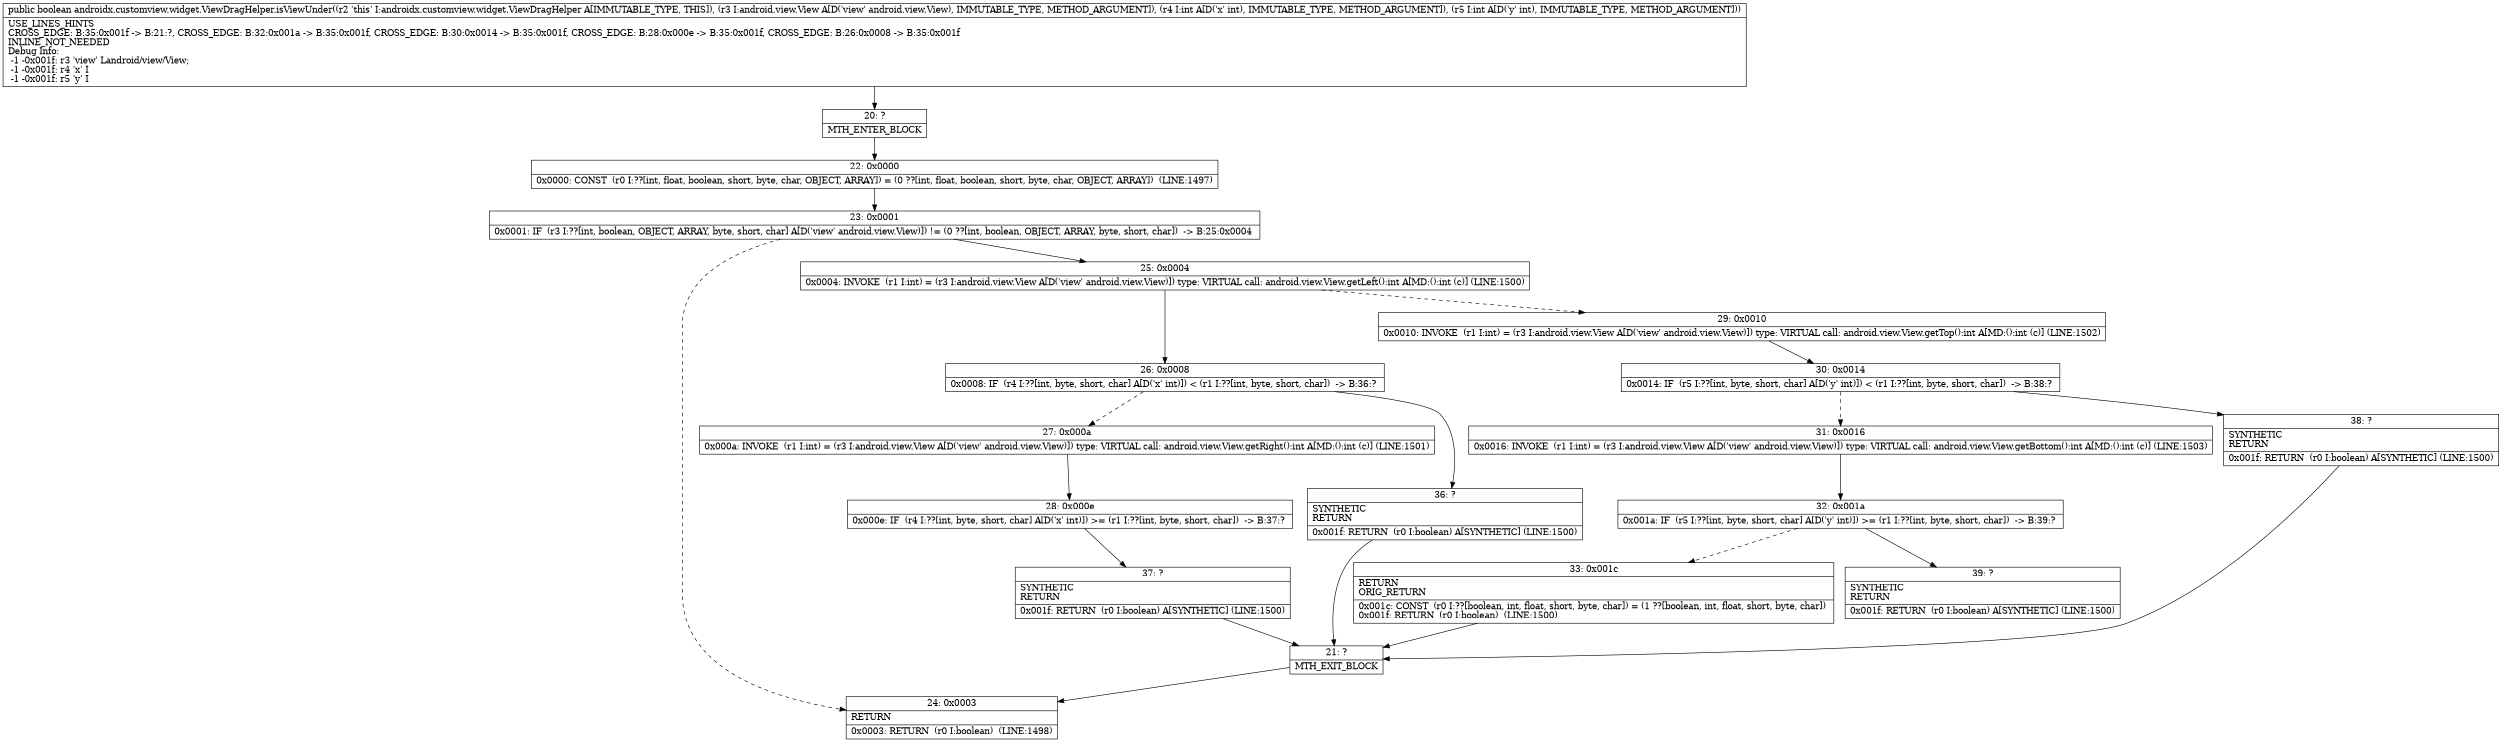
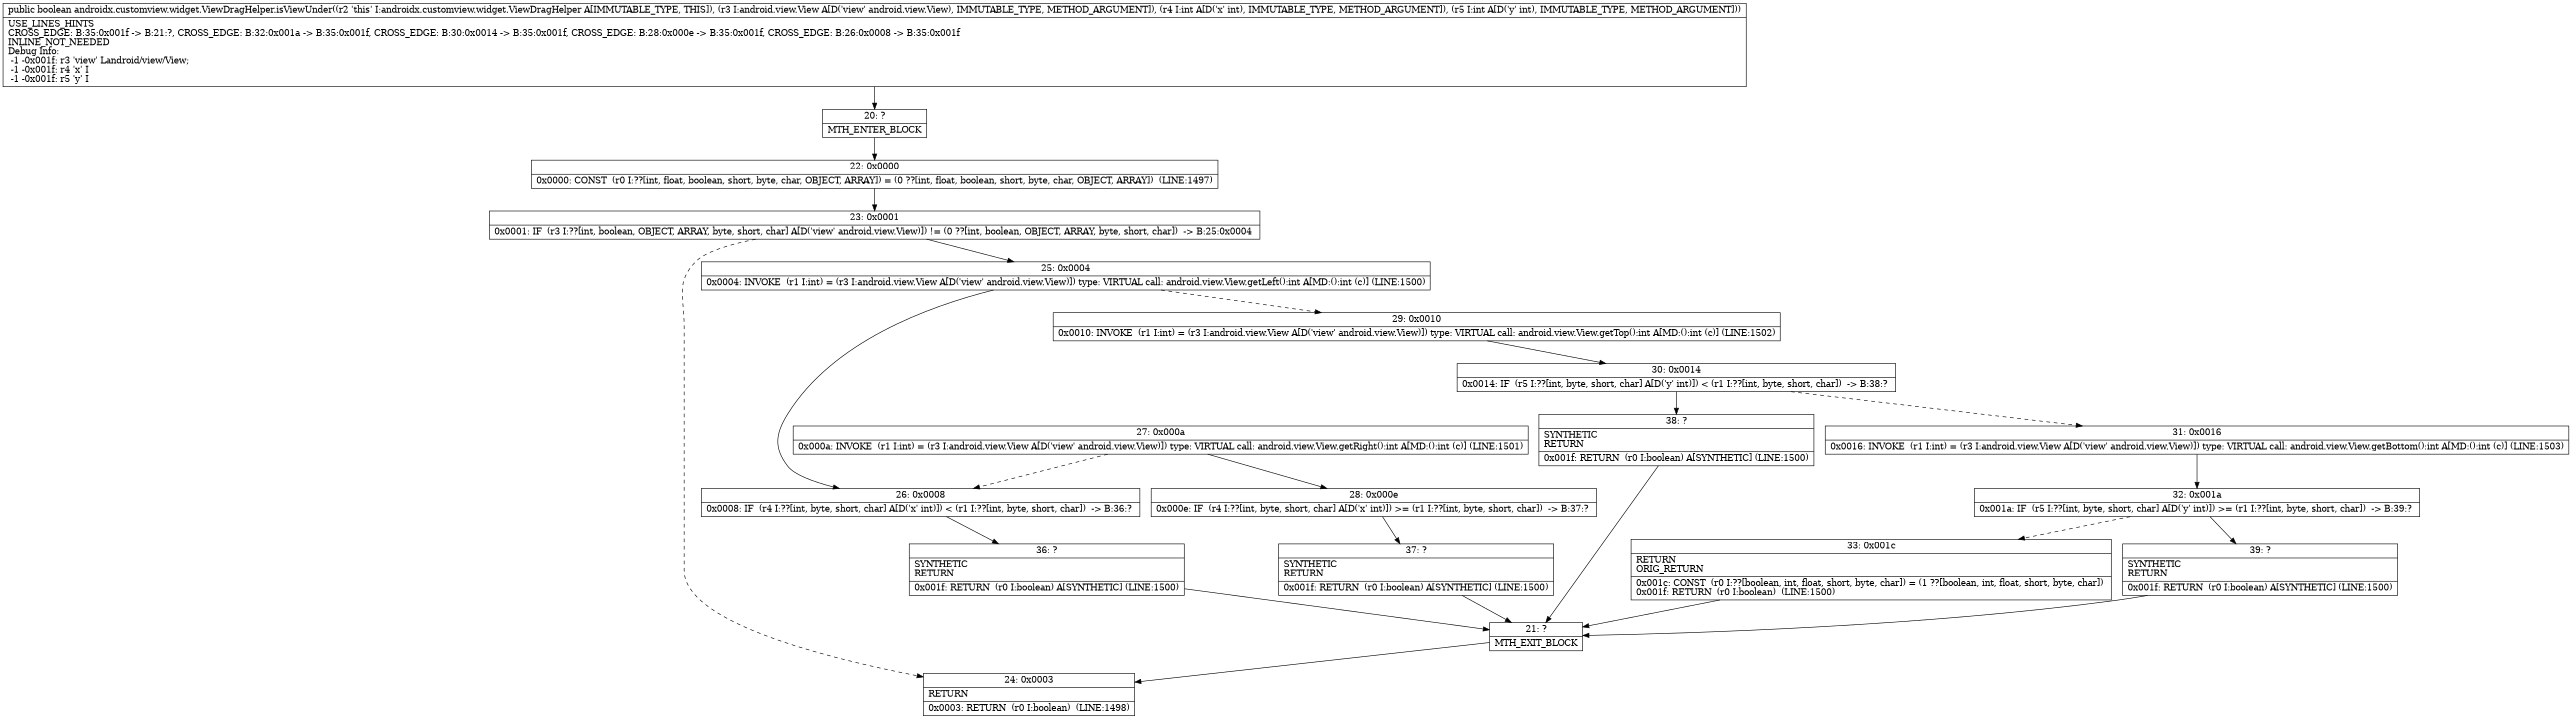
edge "26: 0x0008" -> "27: 0x000a": reversed
edge "39: ?" -> "21: ?": added
